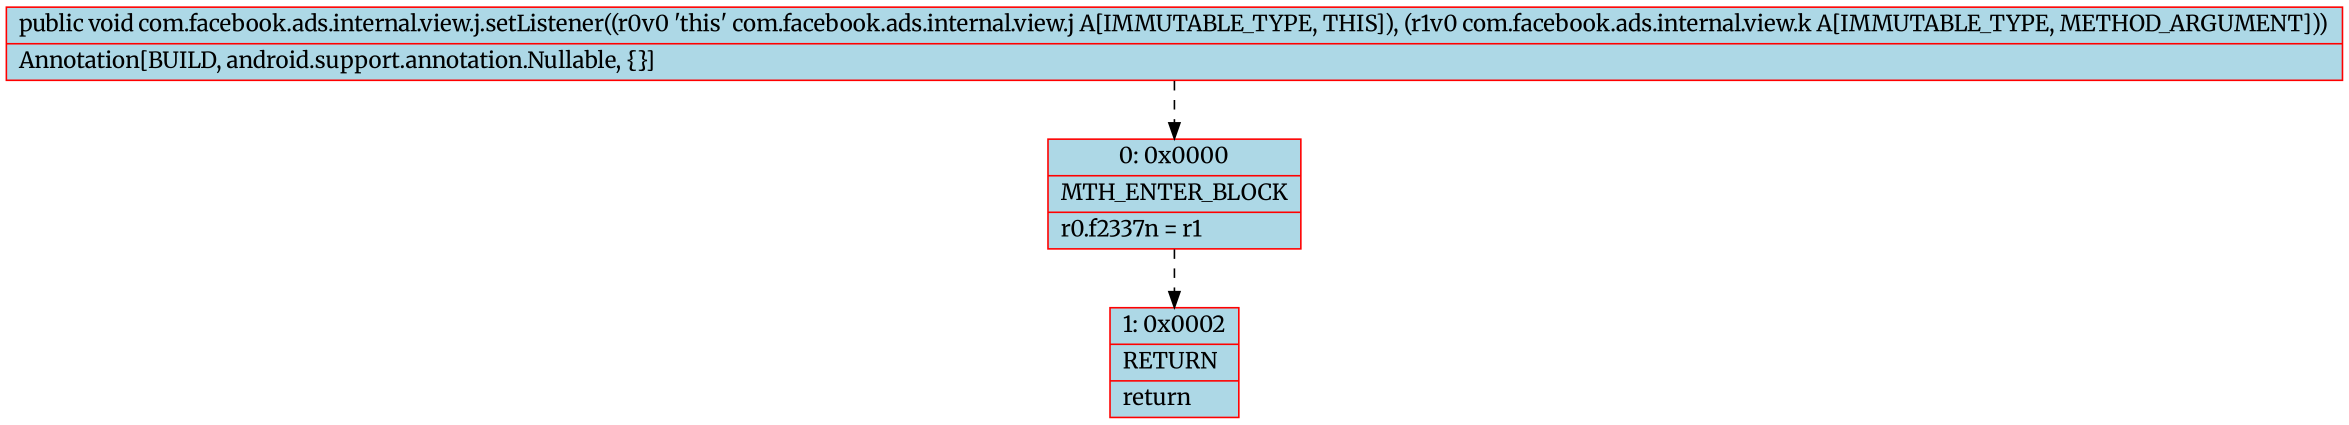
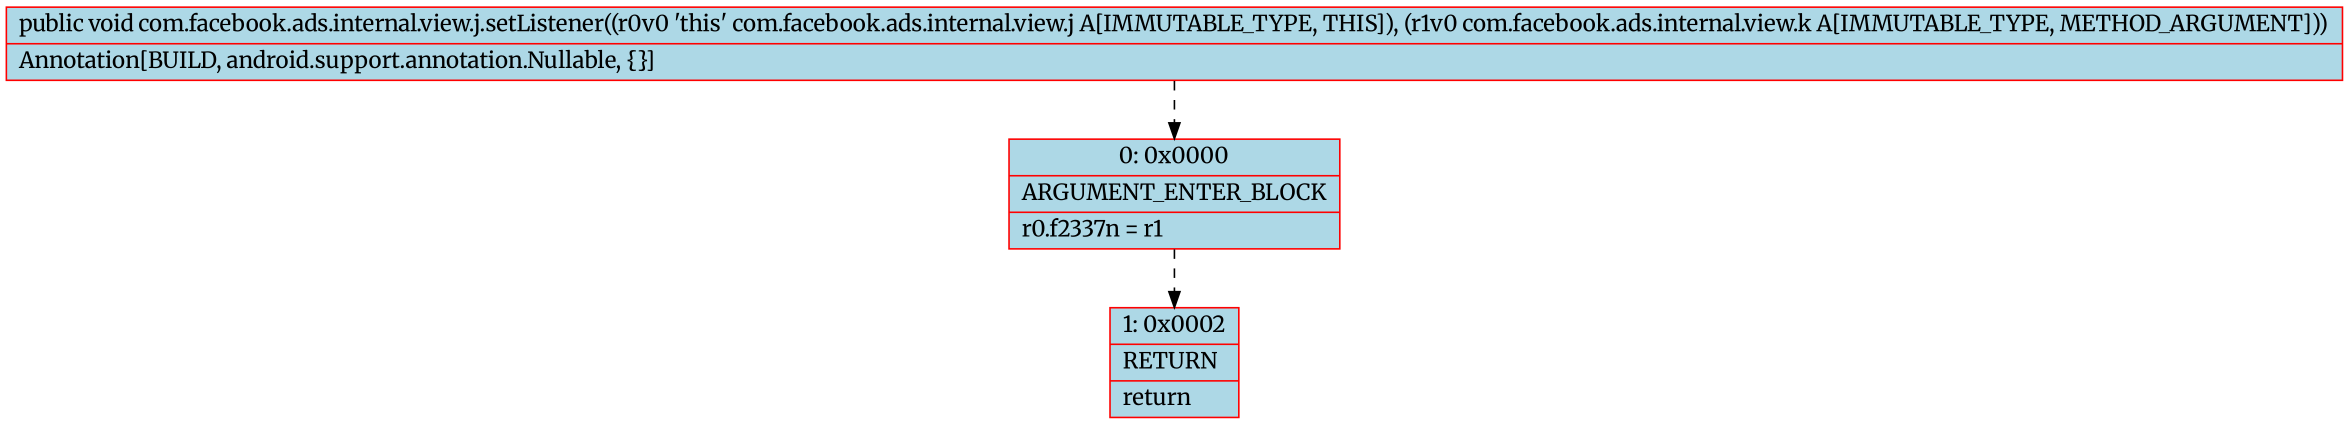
node "0: 0x0000": text "MTH_ENTER_BLOCK" -> "ARGUMENT_ENTER_BLOCK"
